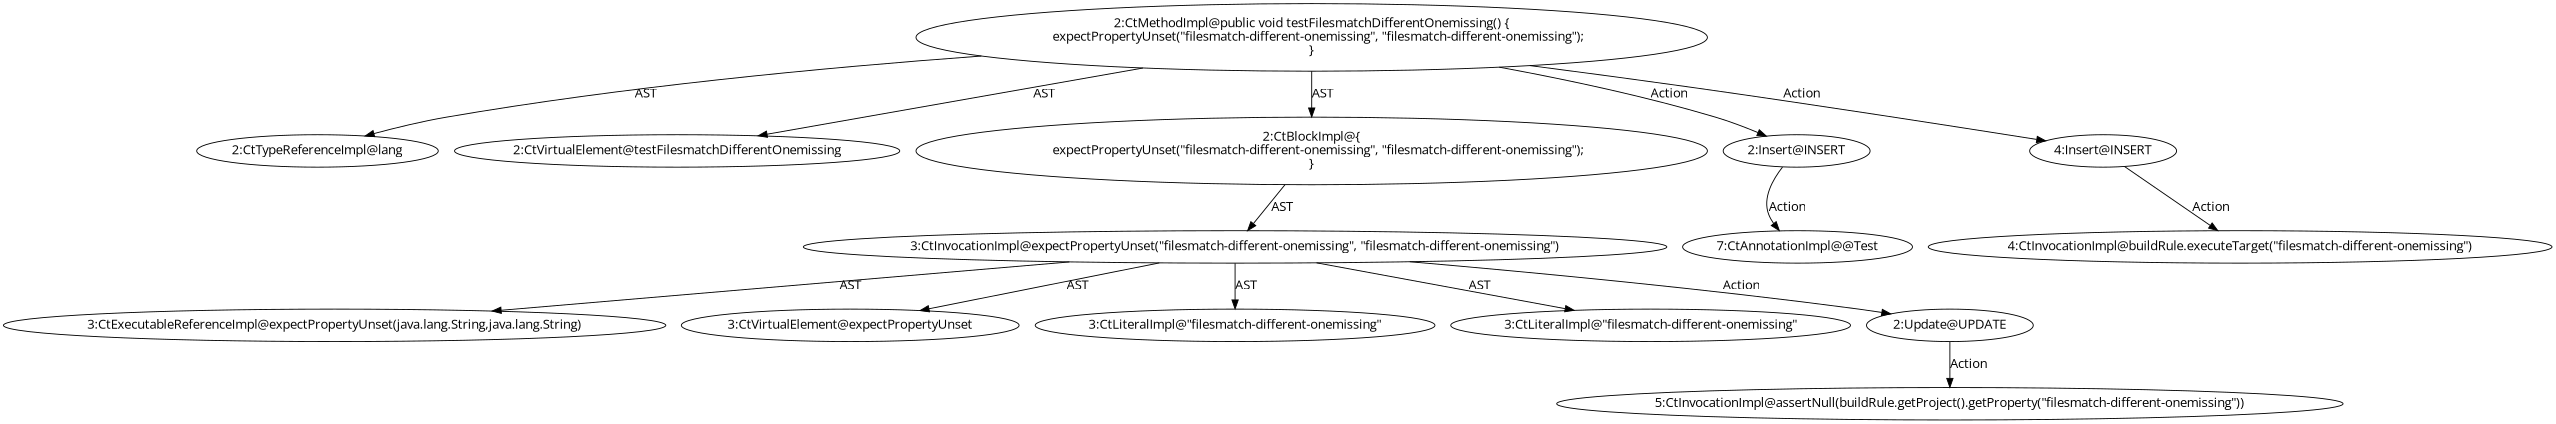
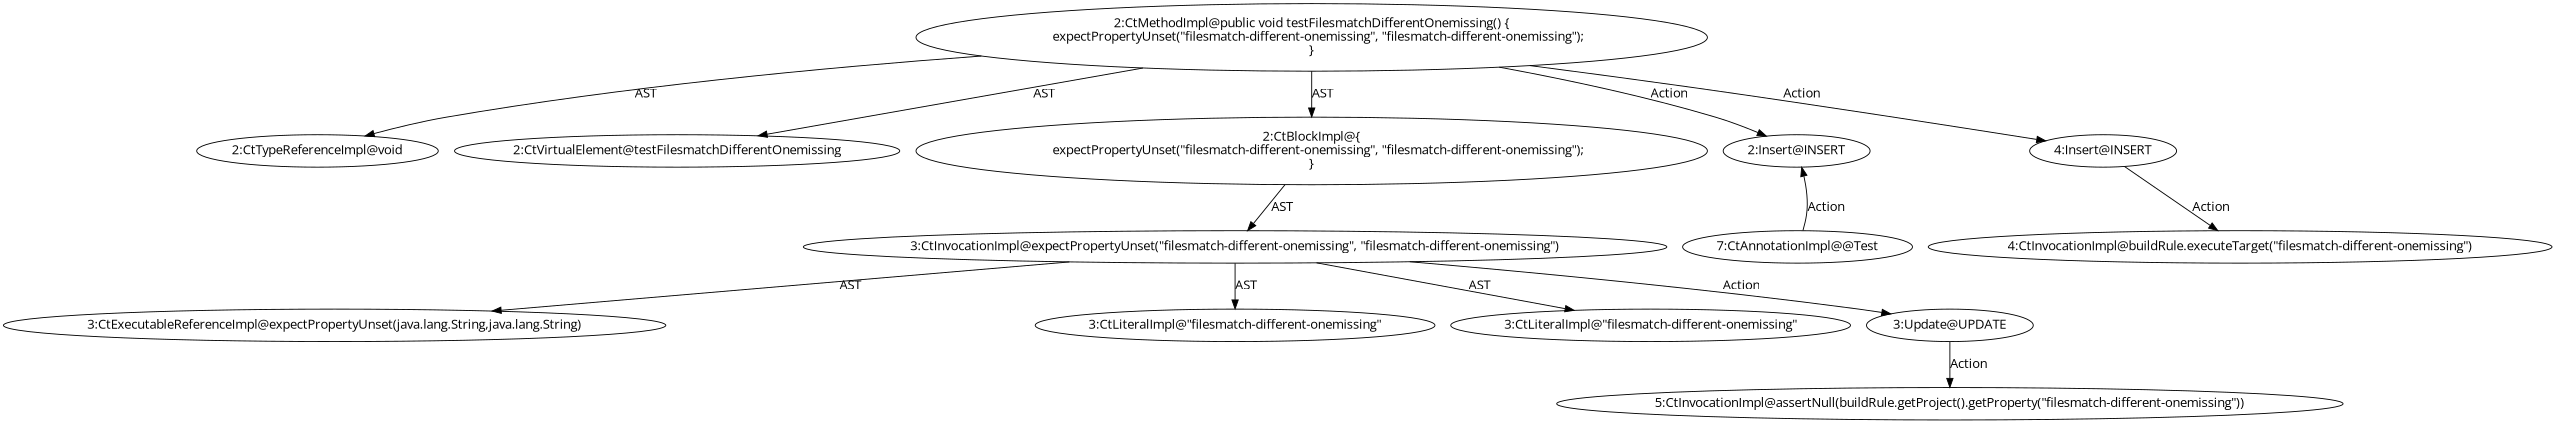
node "2:CtTypeReferenceImpl@lang": label "2:CtTypeReferenceImpl@lang" -> "2:CtTypeReferenceImpl@void"
edge "2:Insert@INSERT" -> "7:CtAnnotationImpl@@Test": reversed
node "3:CtVirtualElement@expectPropertyUnset": removed
node "2:Update@UPDATE": label "2:Update@UPDATE" -> "3:Update@UPDATE"
